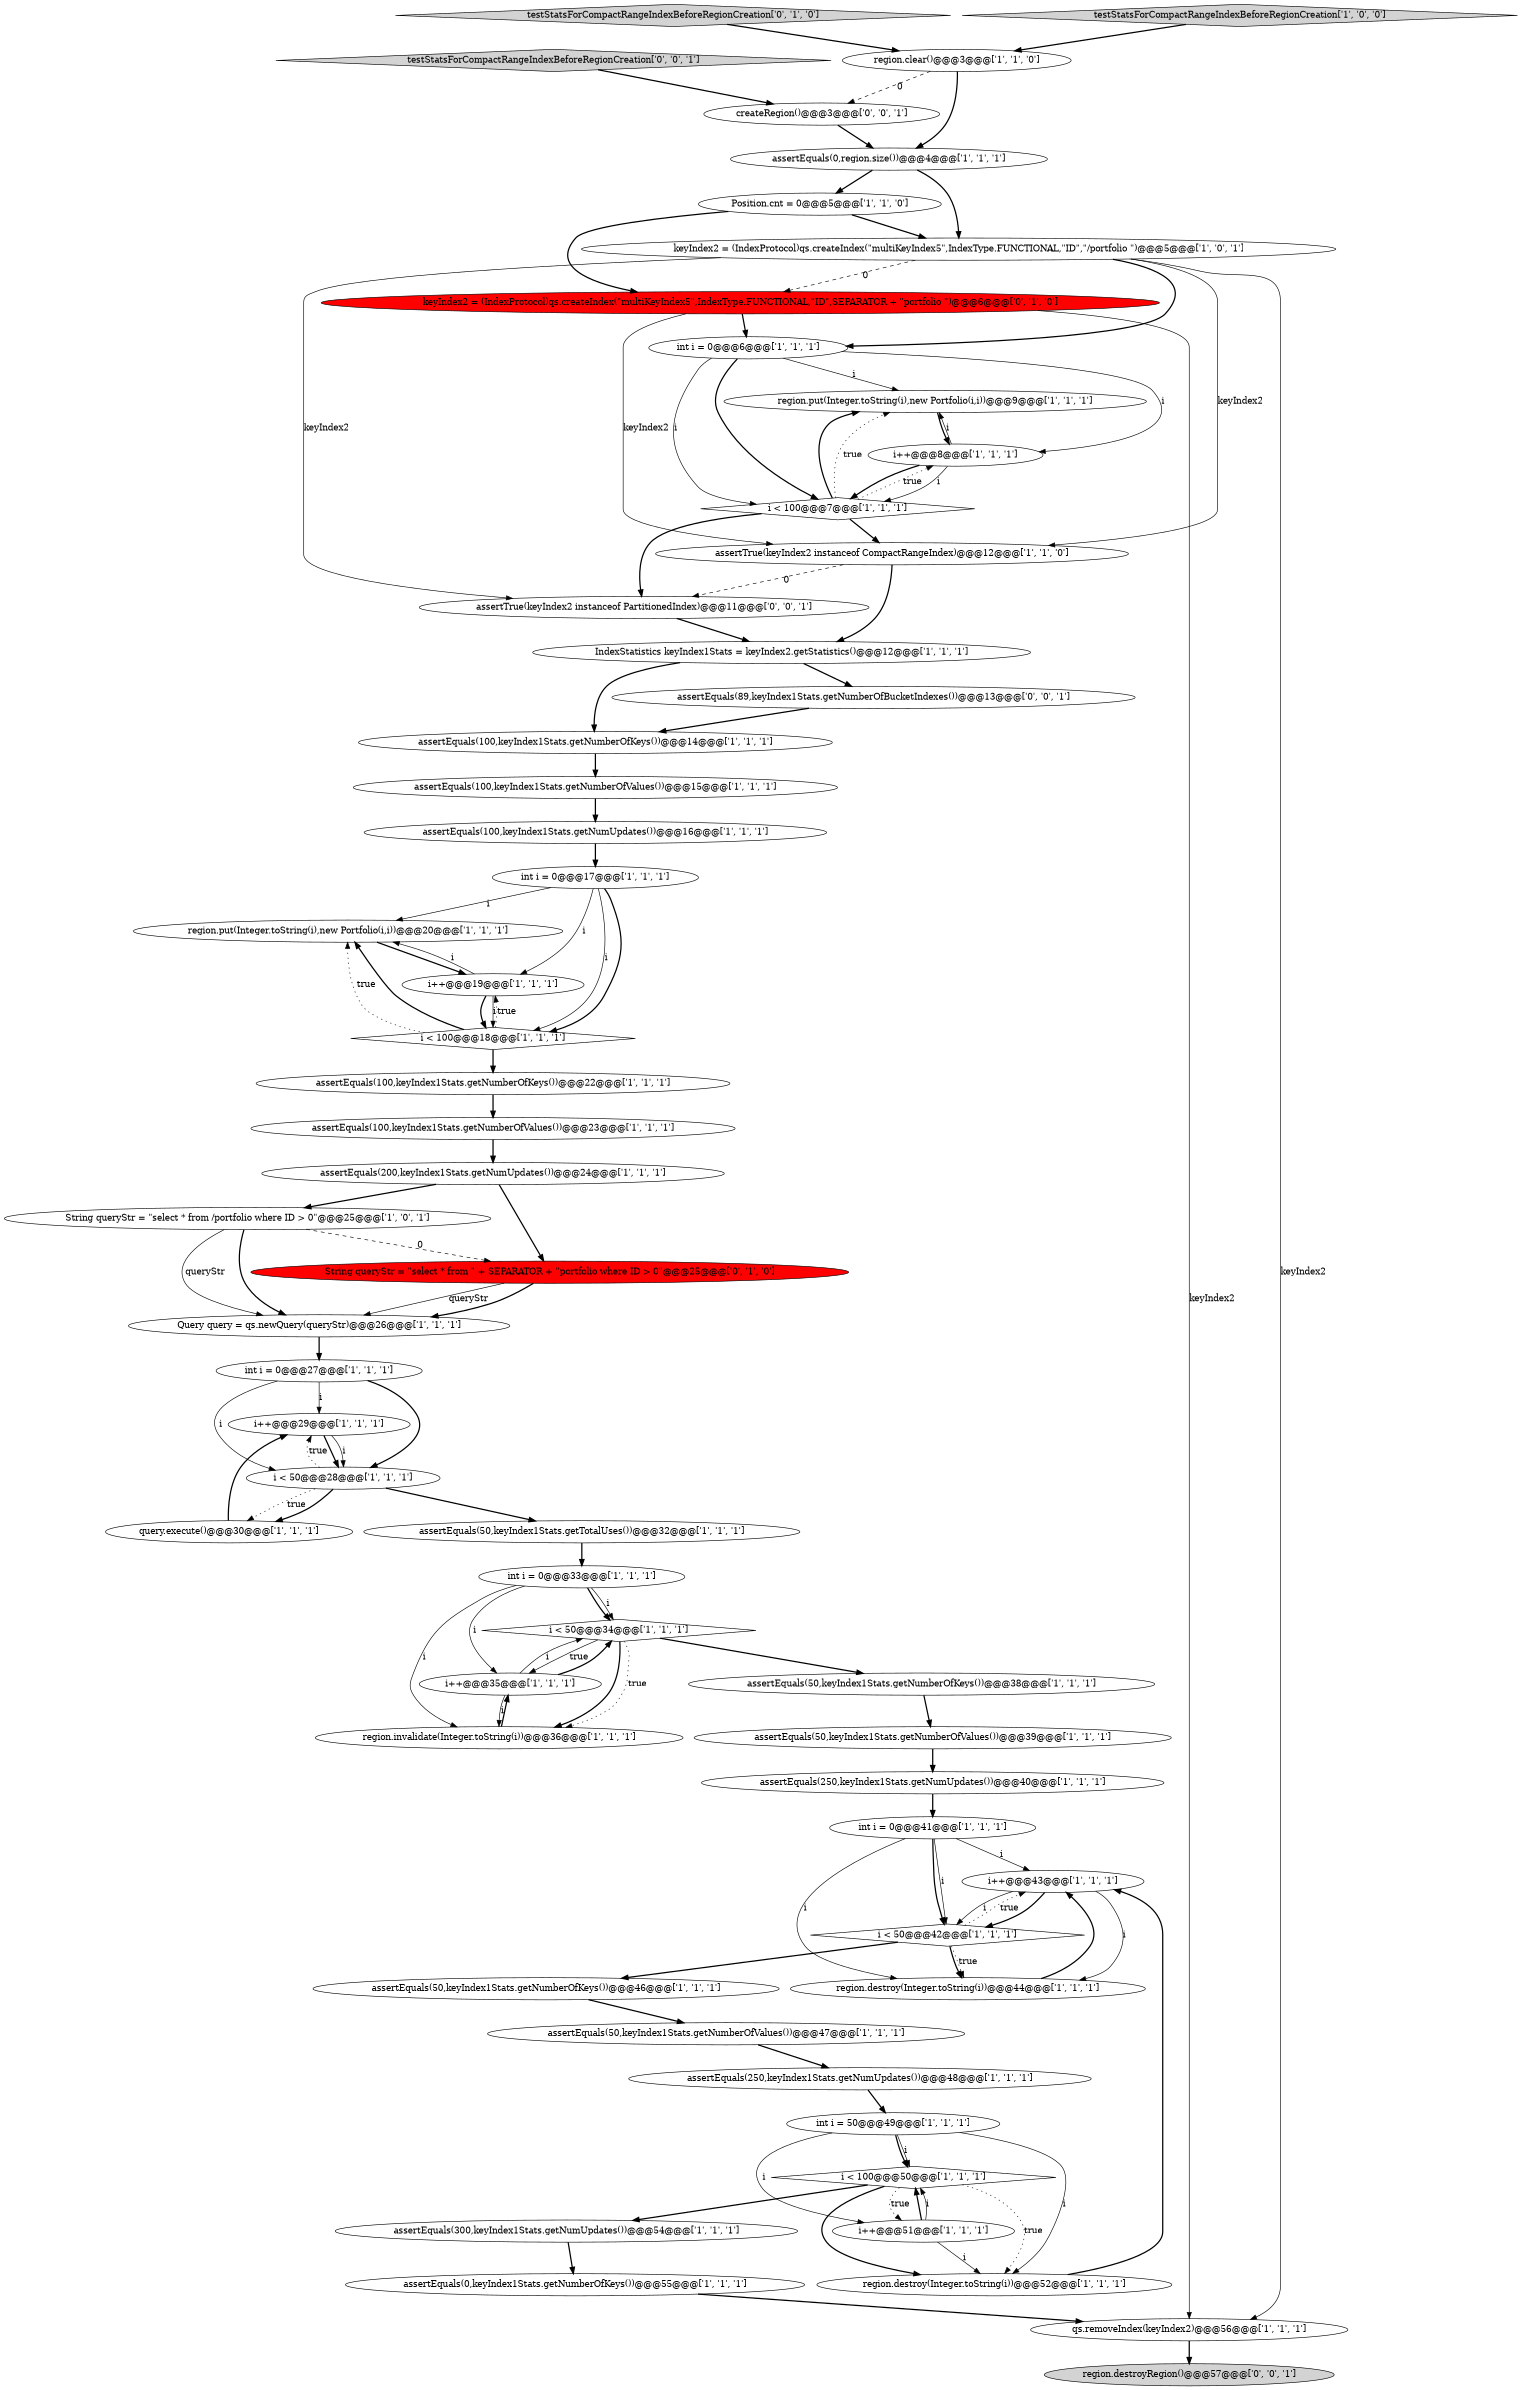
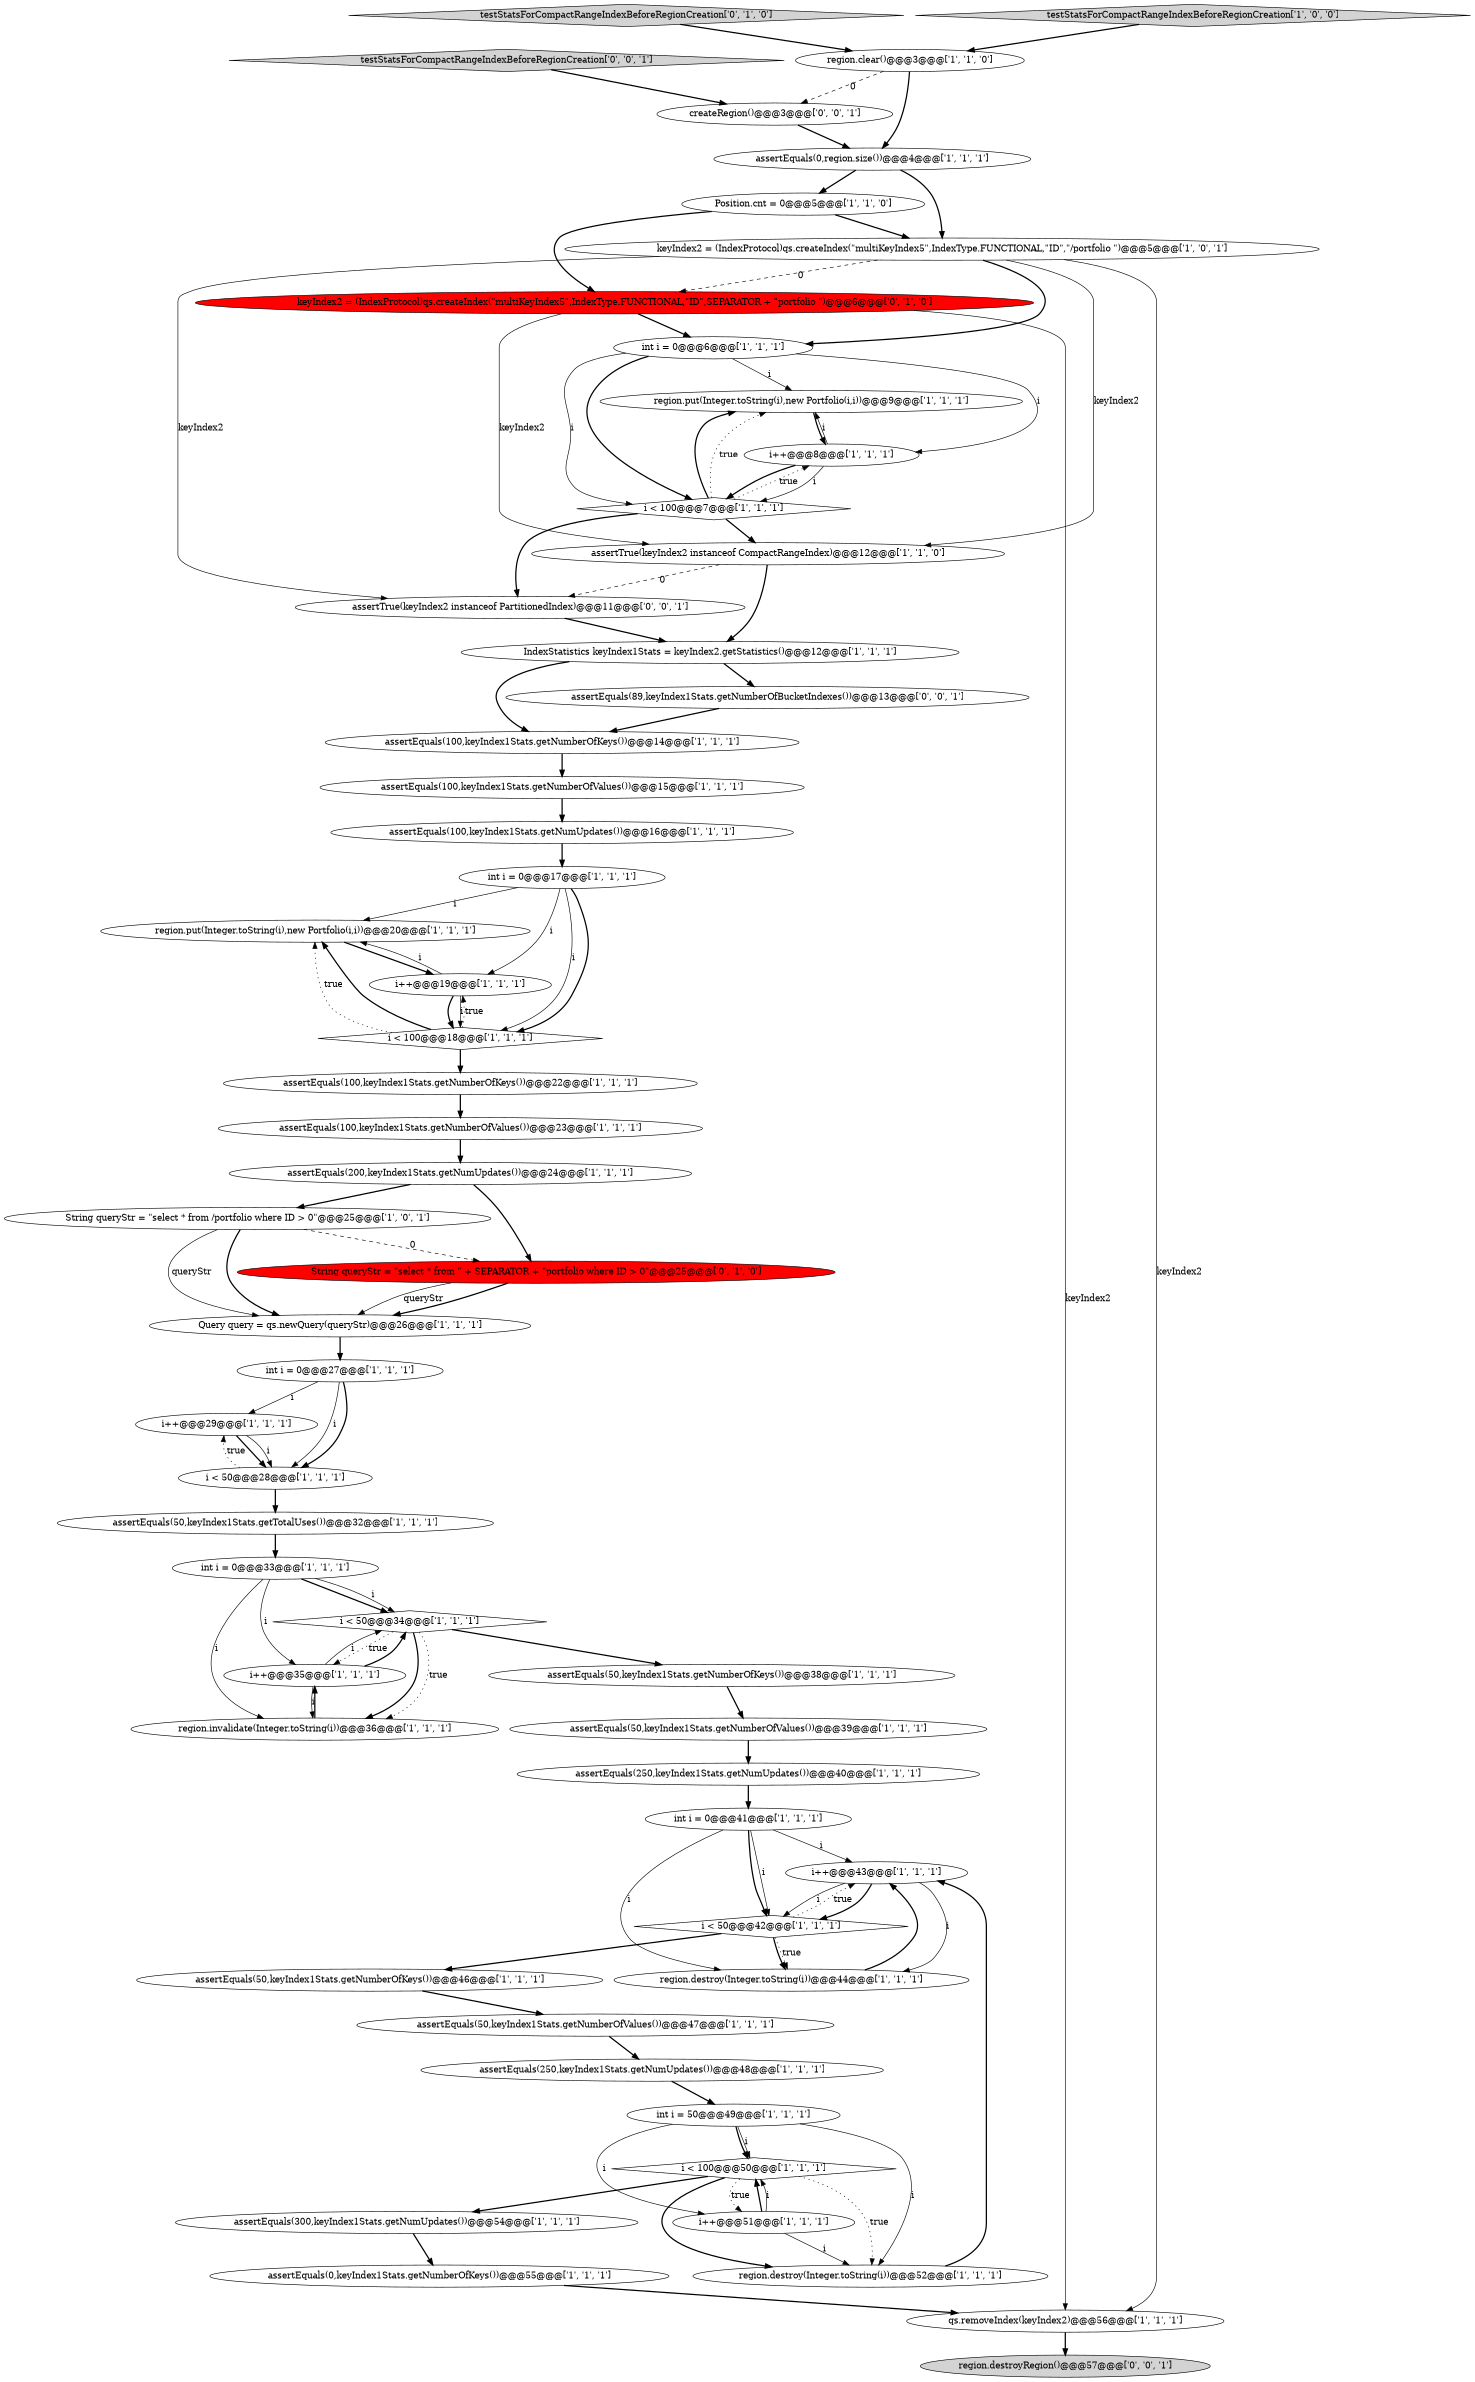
node "query.execute()@@@30@@@['1', '1', '1']": removed
edge "i < 50@@@34@@@['1', '1', '1']" -> "i++@@@35@@@['1', '1', '1']": style solid -> dotted
